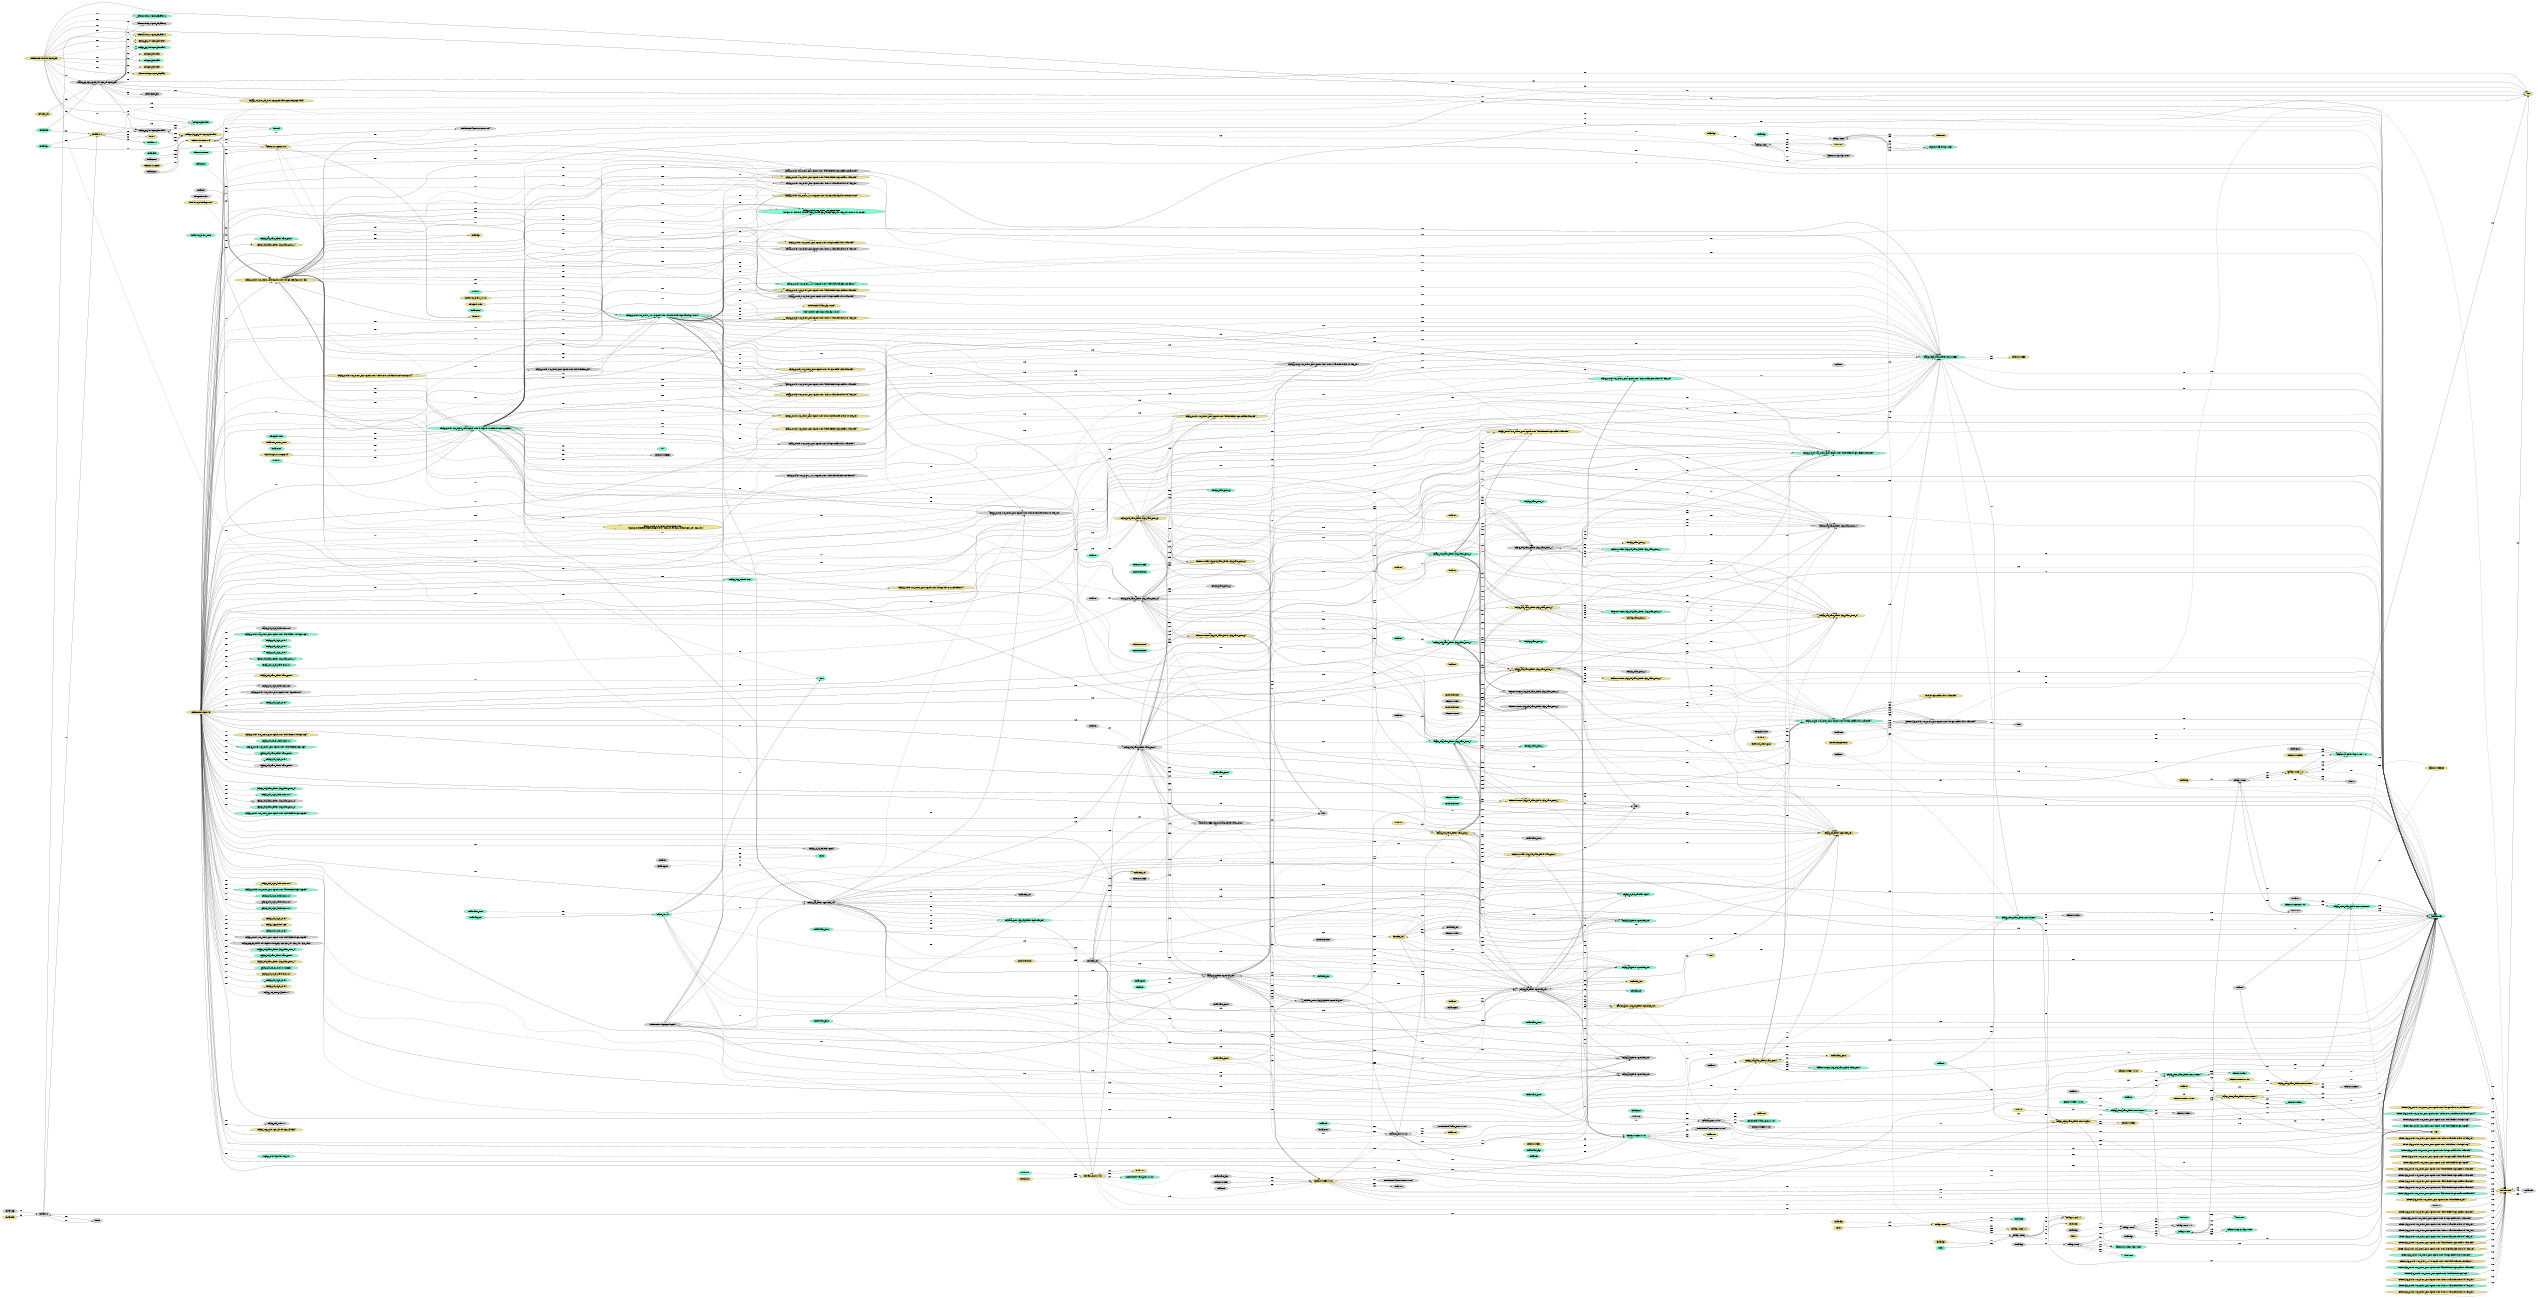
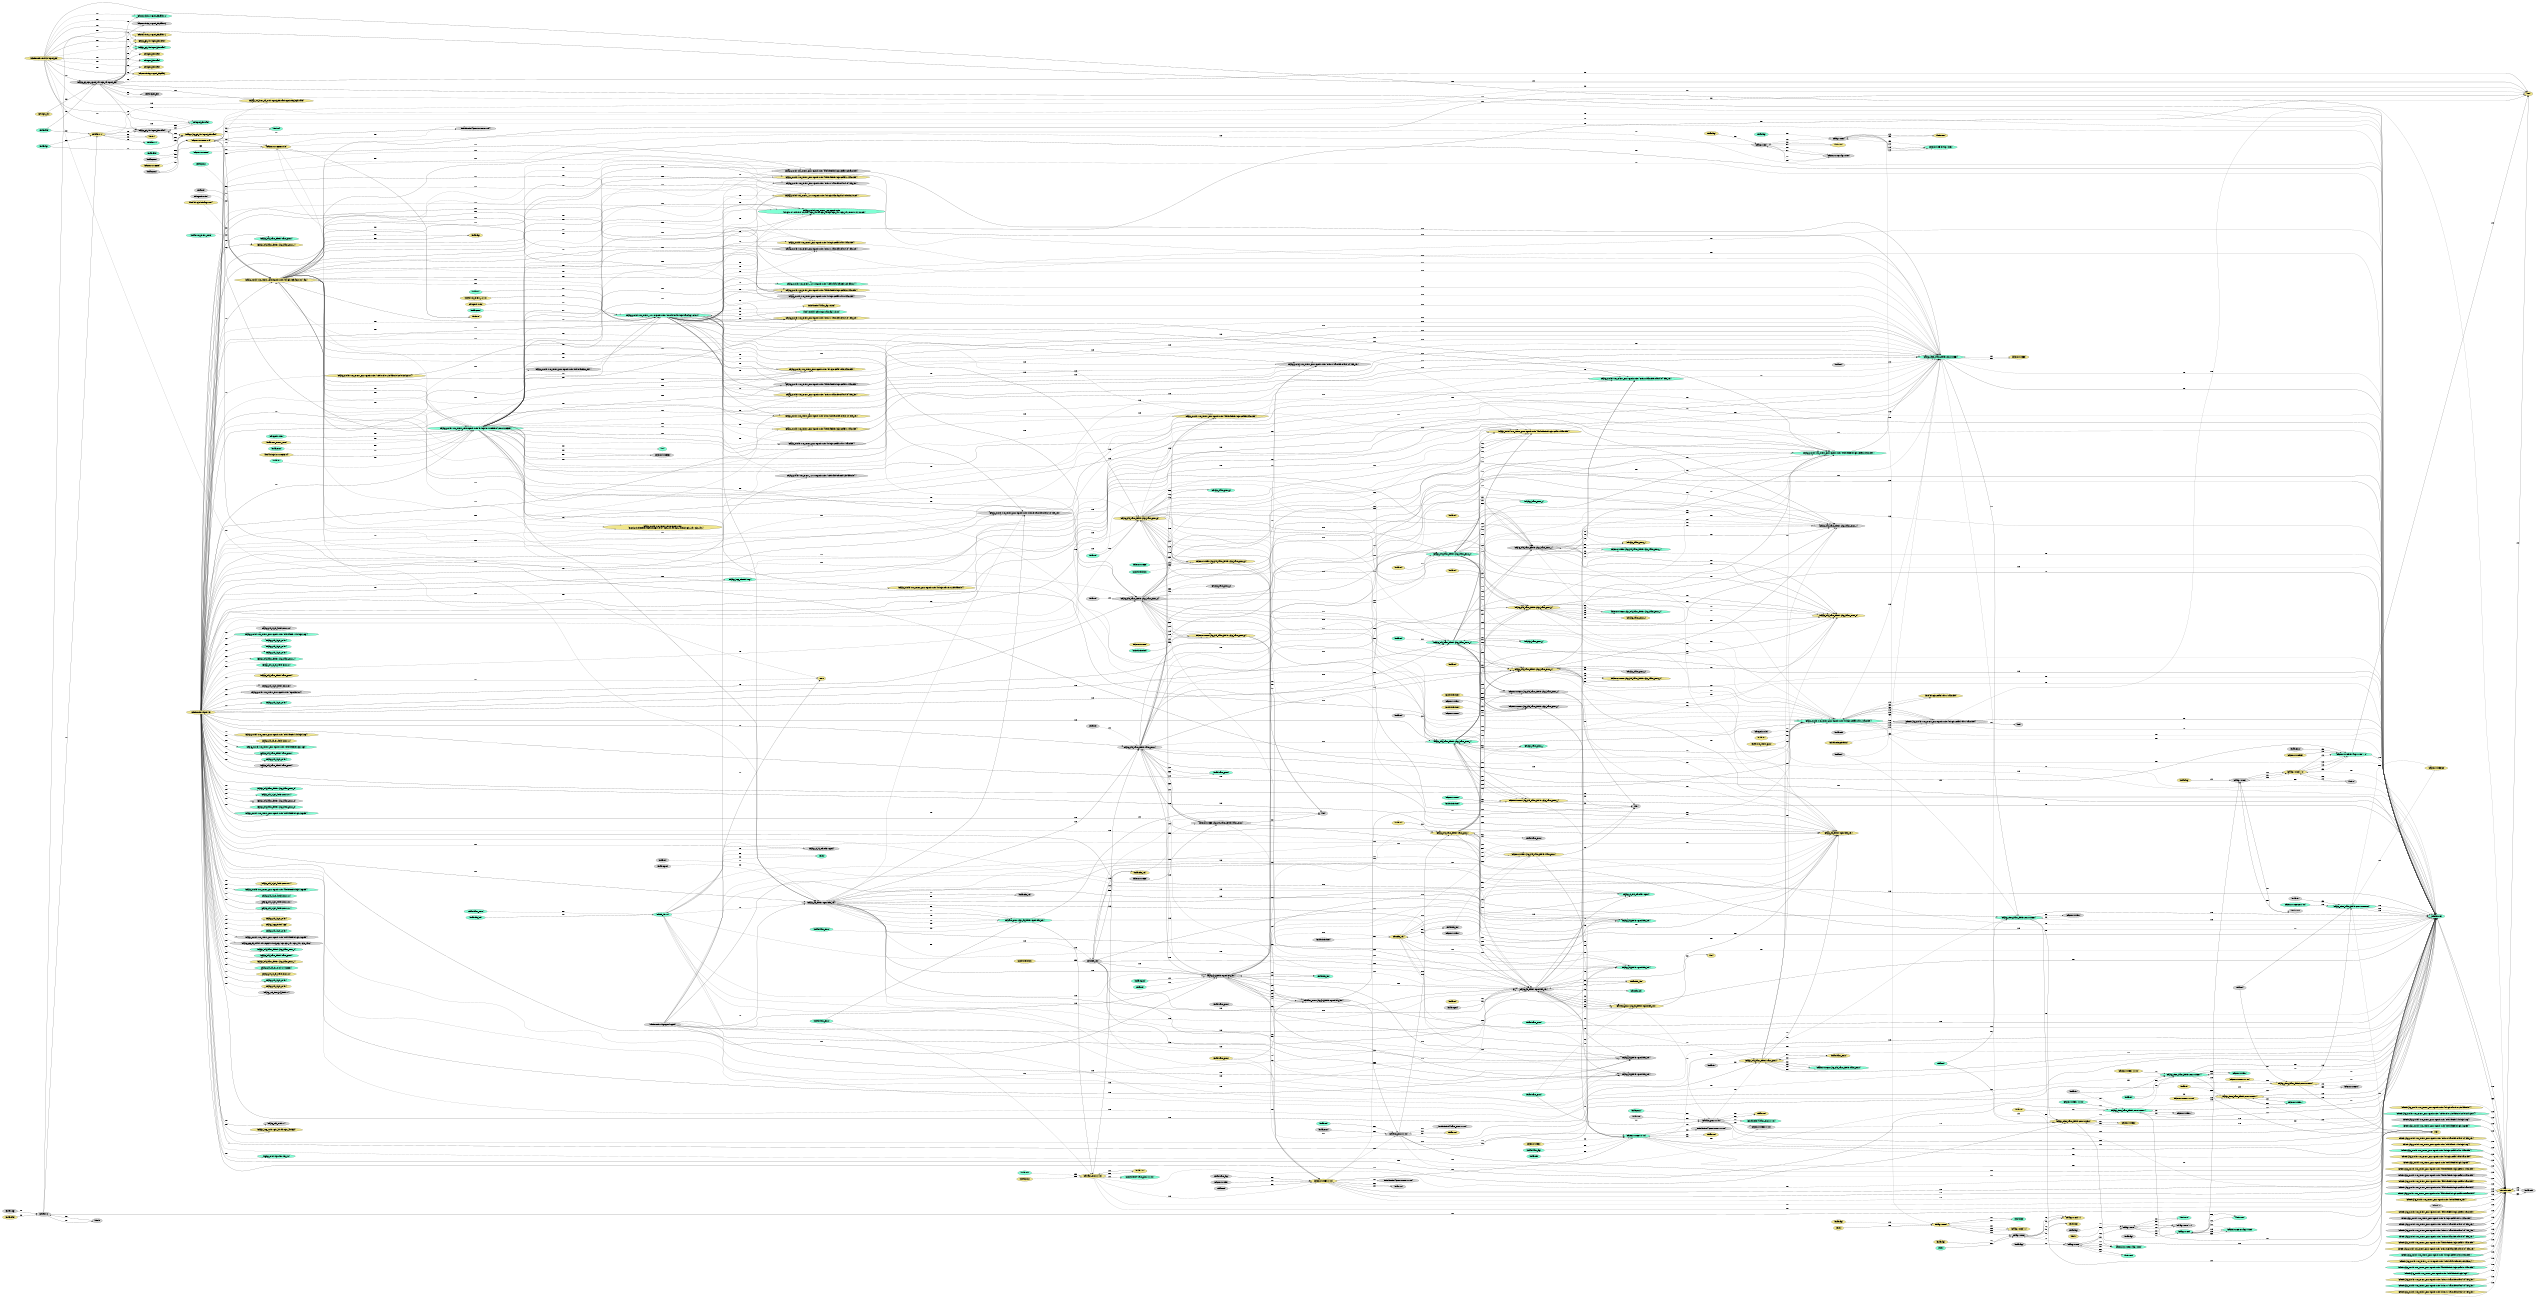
node "1000149": fillcolor aquamarine -> khaki
node "(Call,jbig2_arith_iaid_ctx_free(ctx, params.IAID))": fillcolor aquamarine -> khaki
